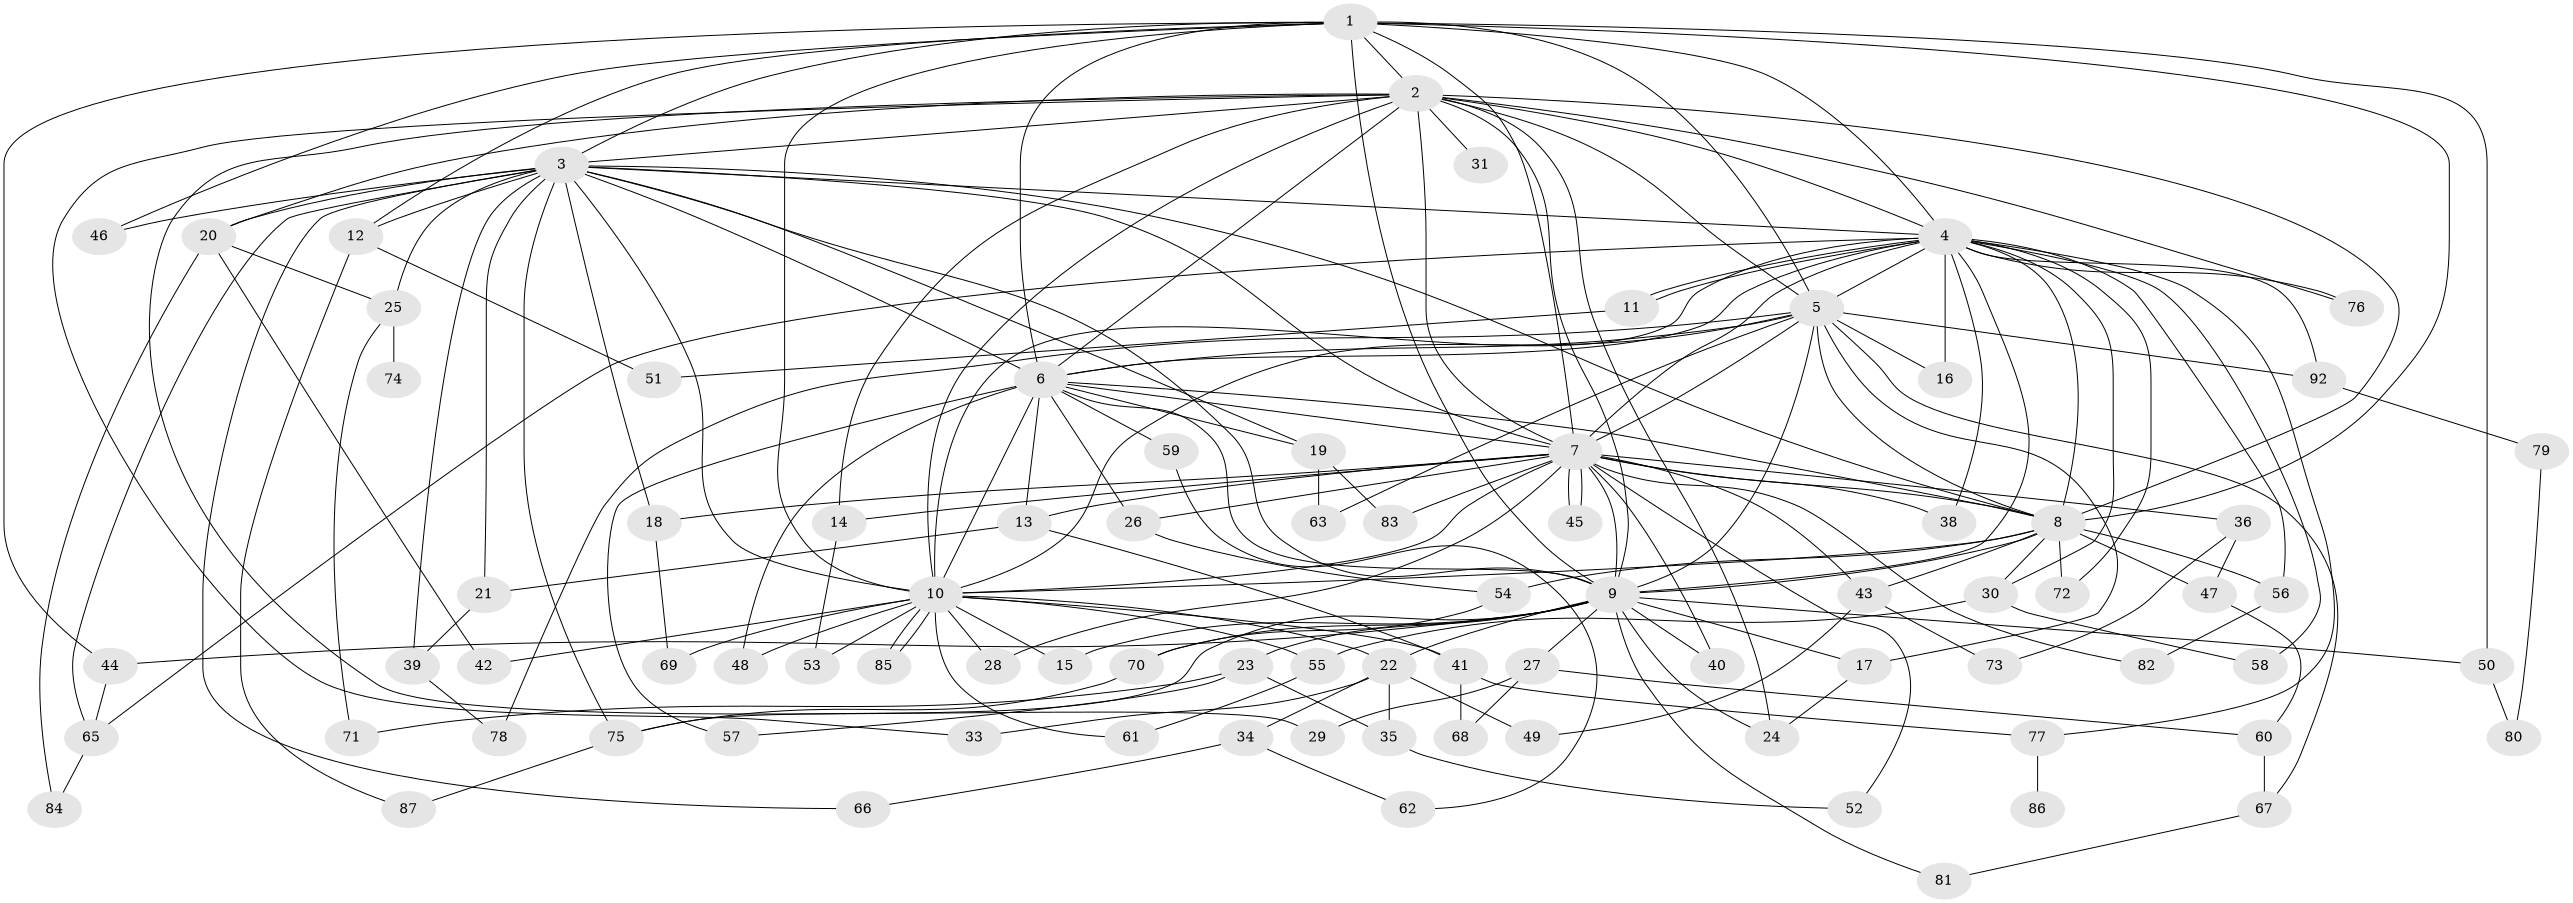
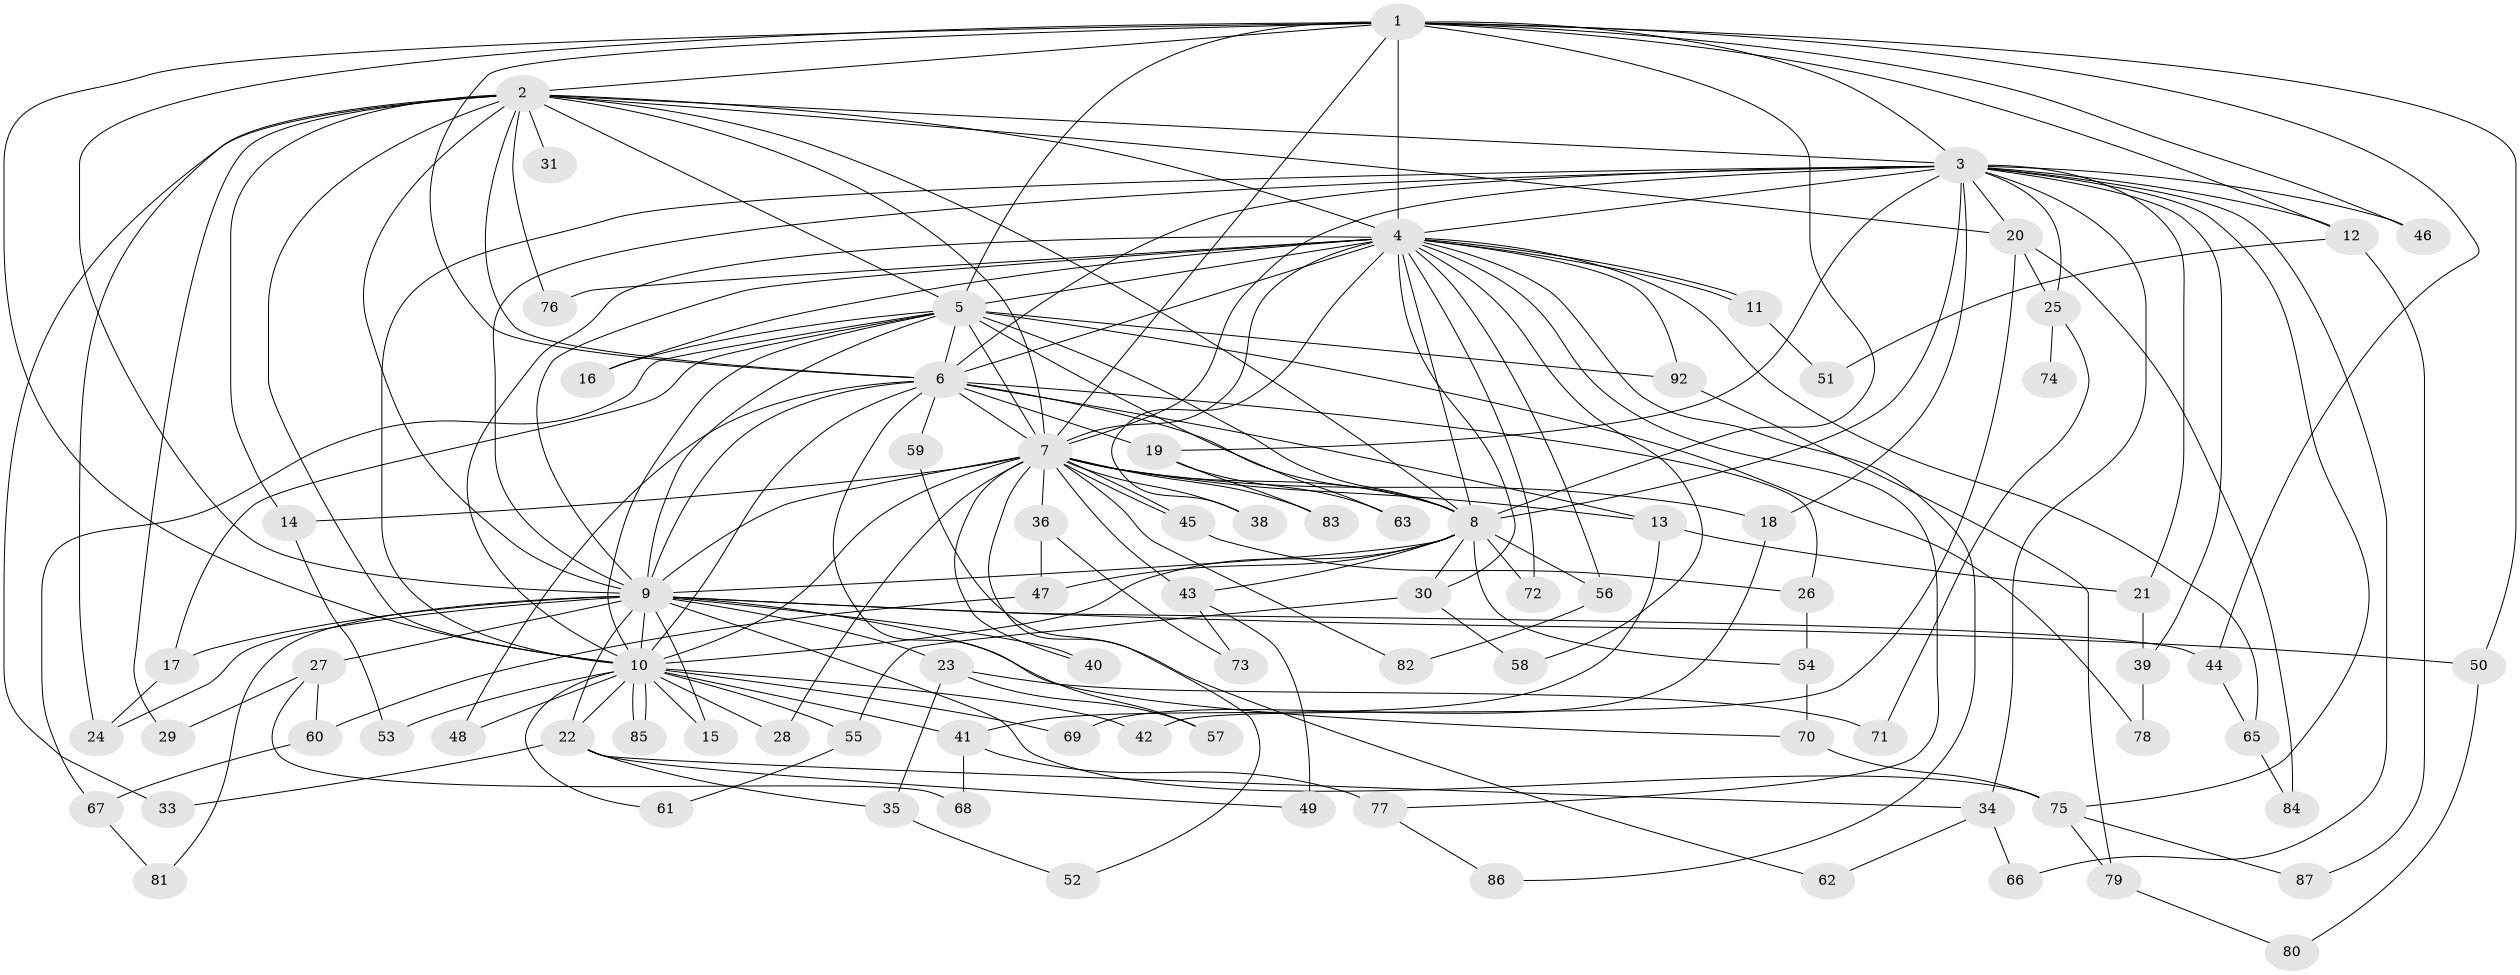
edge "3" -- "65": now "3" -- "34"
edge "7" -- "26": now "45" -- "26"
edge "4" -- "86": added
edge "9" -- "10": added
edge "75" -- "79": added
